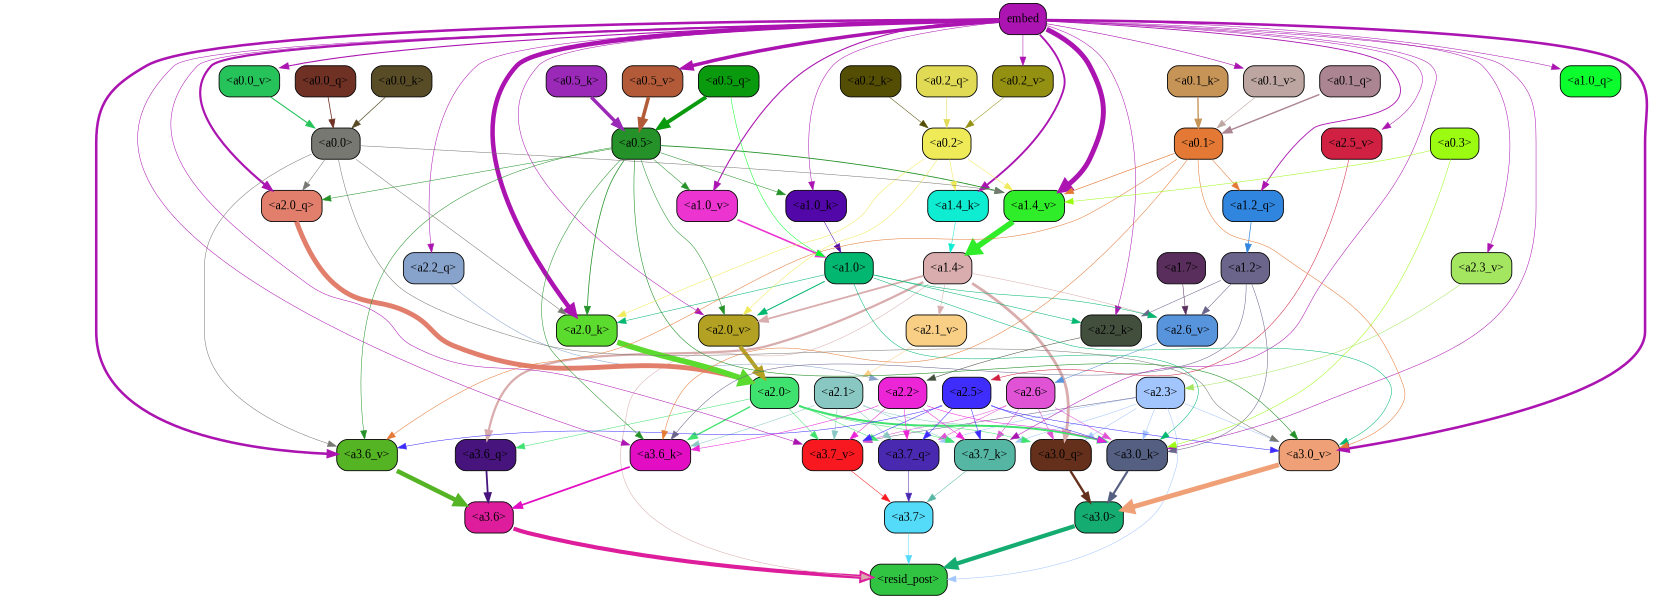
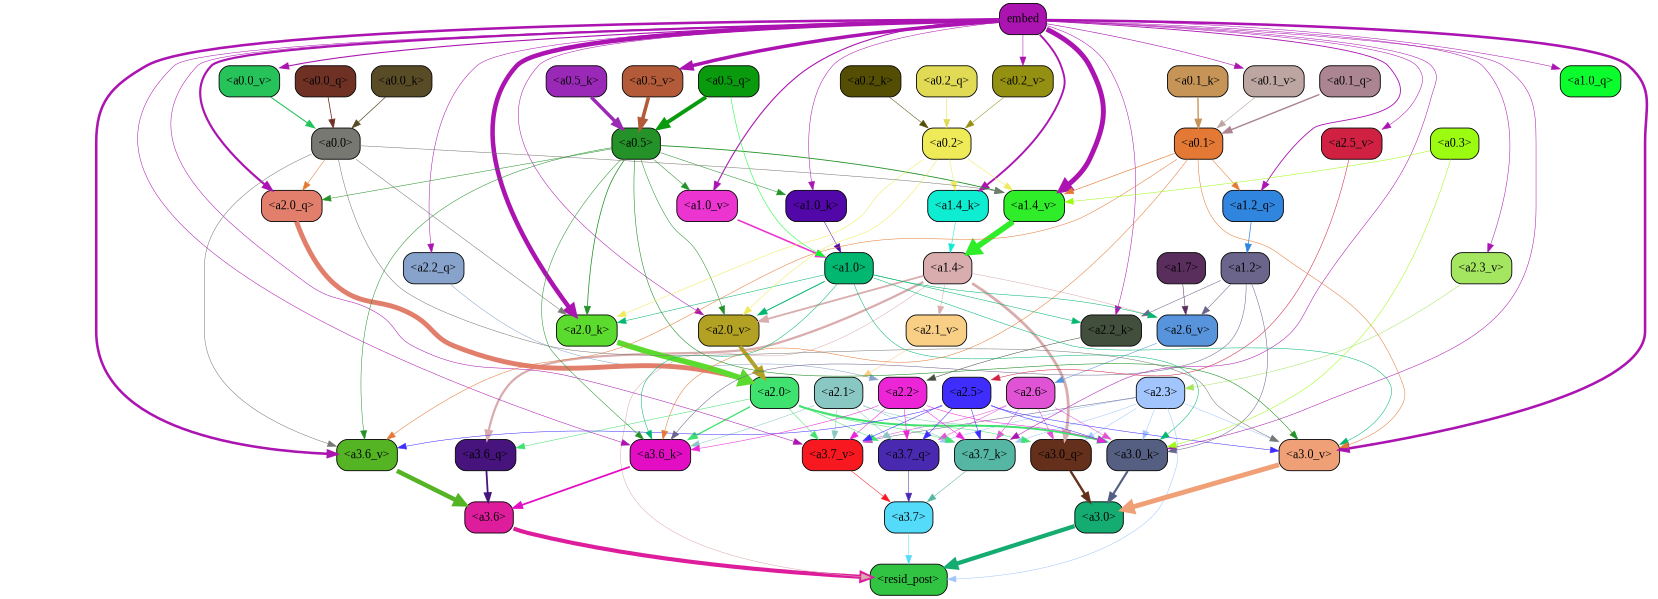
edge "<a0.0>" -> "<a2.0_q>": color #787872 -> #e37935
edge "<a1.0>" -> "<a3.6_k>": added
